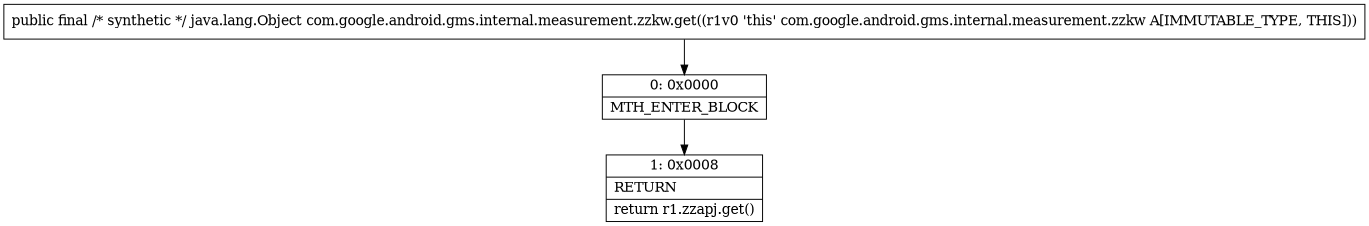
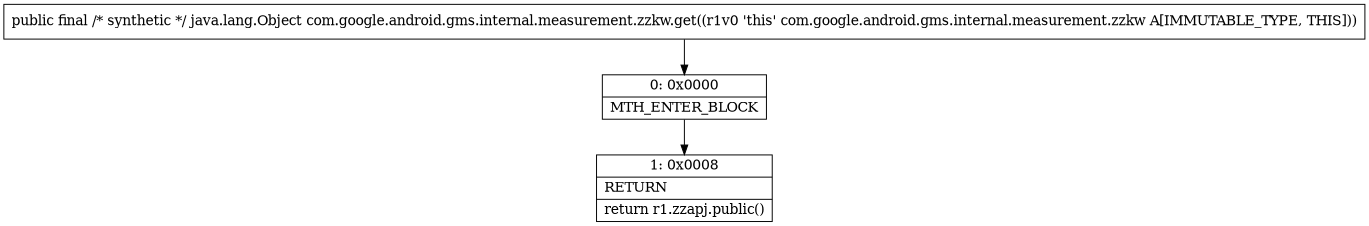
node "1: 0x0008": text "return r1.zzapj.get()" -> "return r1.zzapj.public()"
